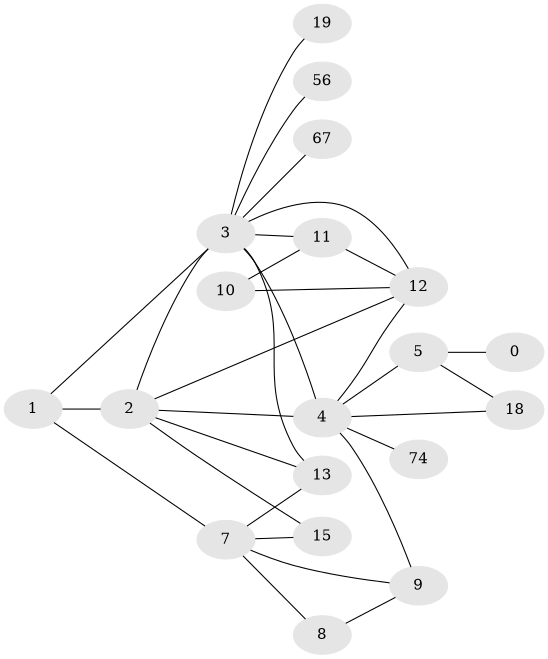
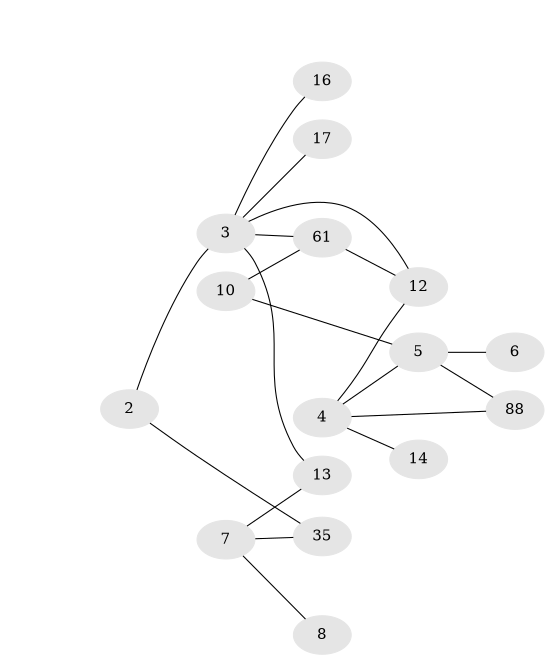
node "19": removed
node "56": label "56" -> "16"
node "67": label "67" -> "17"
node "11": label "11" -> "61"
edge "12" -- "10": now "5" -- "10"
edge "3" -- "4": removed
node "0": label "0" -> "6"
edge "12" -- "2": removed
node "1": removed
node "18": label "18" -> "88"
edge "2" -- "4": removed
edge "2" -- "13": removed
node "74": label "74" -> "14"
node "15": label "15" -> "35"
node "9": removed
